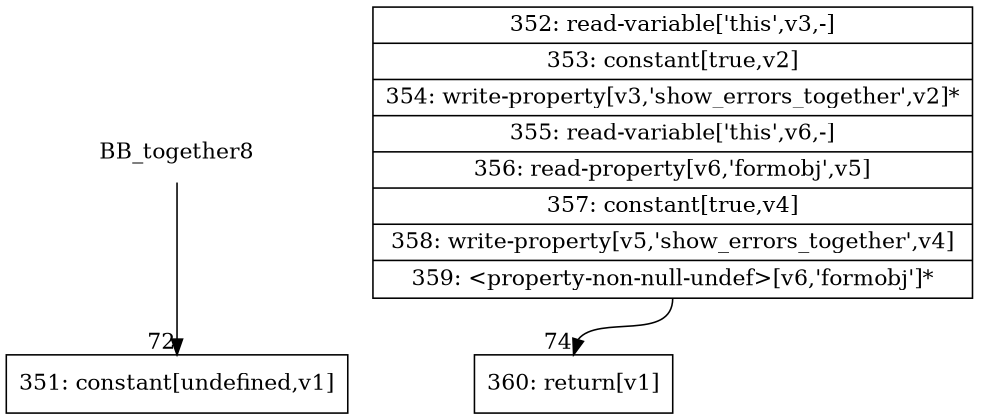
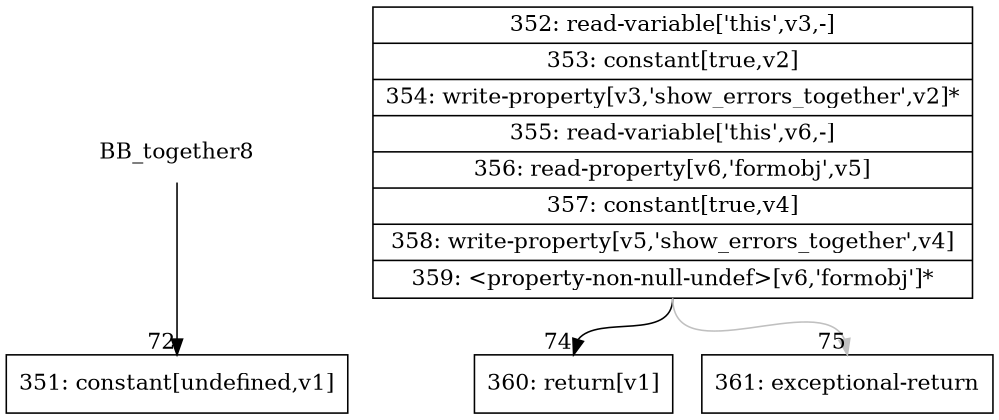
node "361: exceptional-return": added
